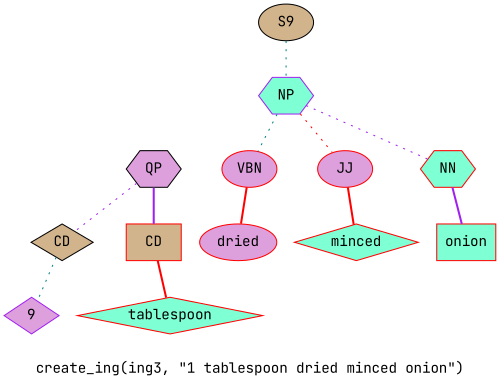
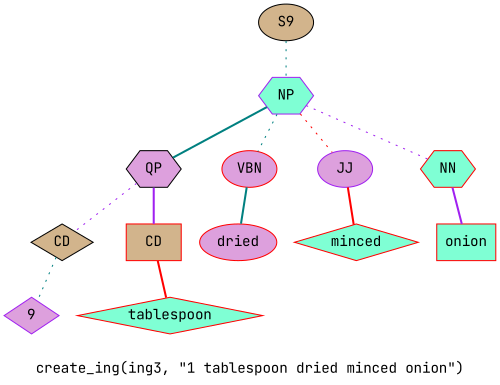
edge "NP" -- "QP": added
node "JJ": color red -> purple
edge "VBN" -- "dried": color red -> teal
